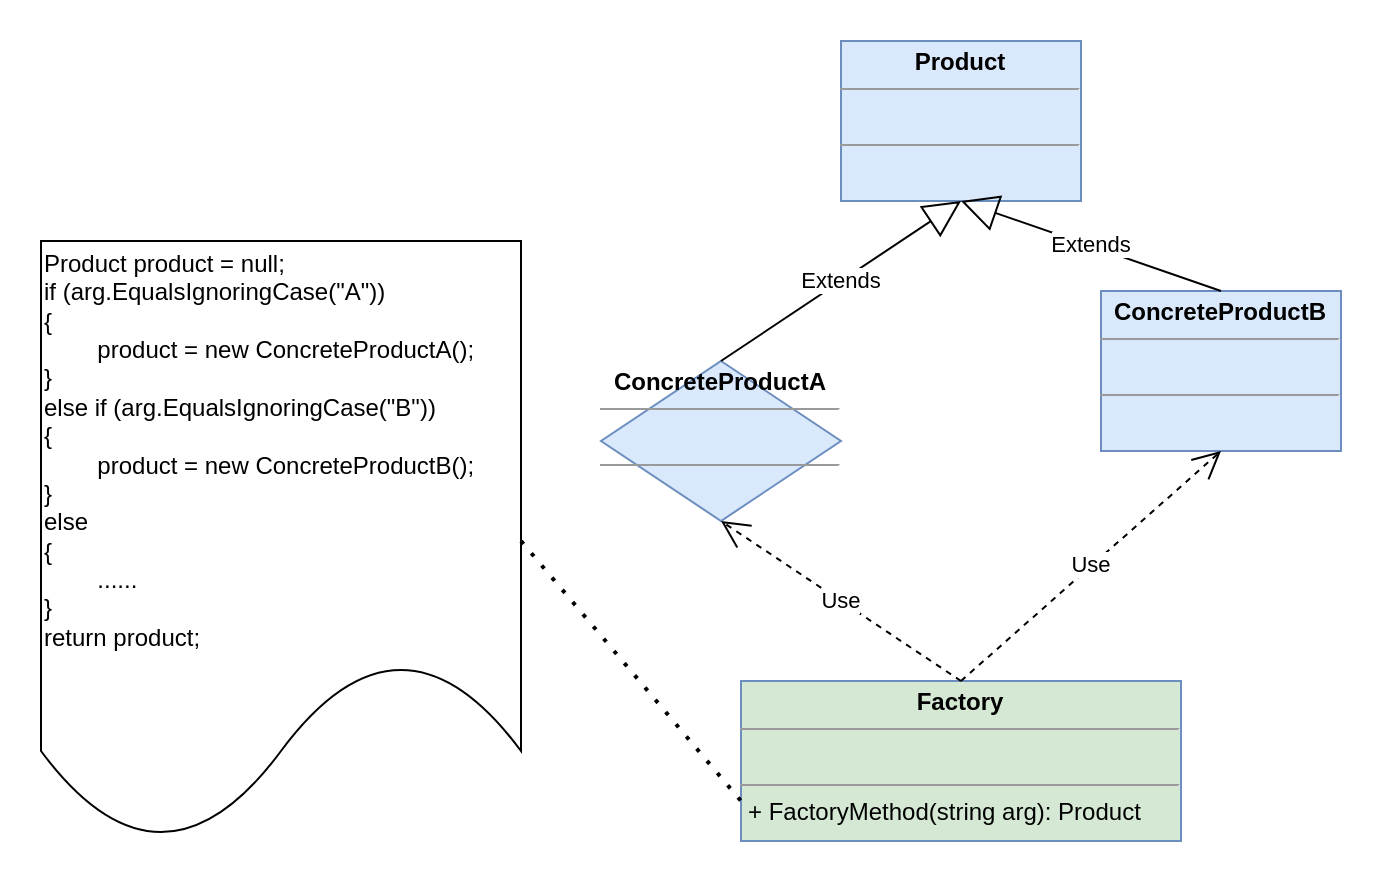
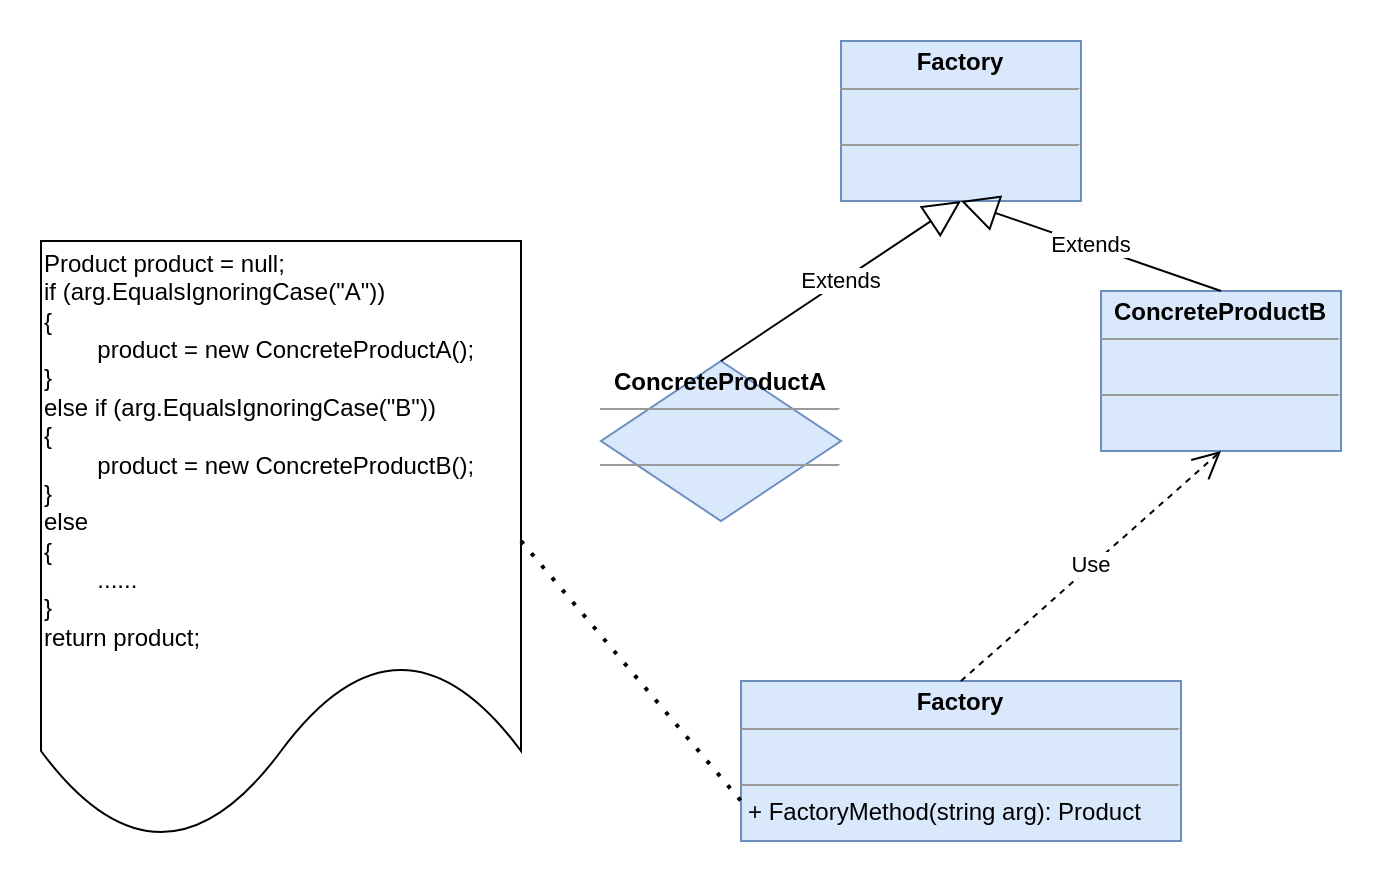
node "Product": label "Product" -> "Factory"
edge "Factory + FactoryMethod(string arg): Product" -> "ConcreteProductA": removed, label "Use"
node "Factory + FactoryMethod(string arg): Product": fillcolor #d5e8d4 -> #dae8fc
